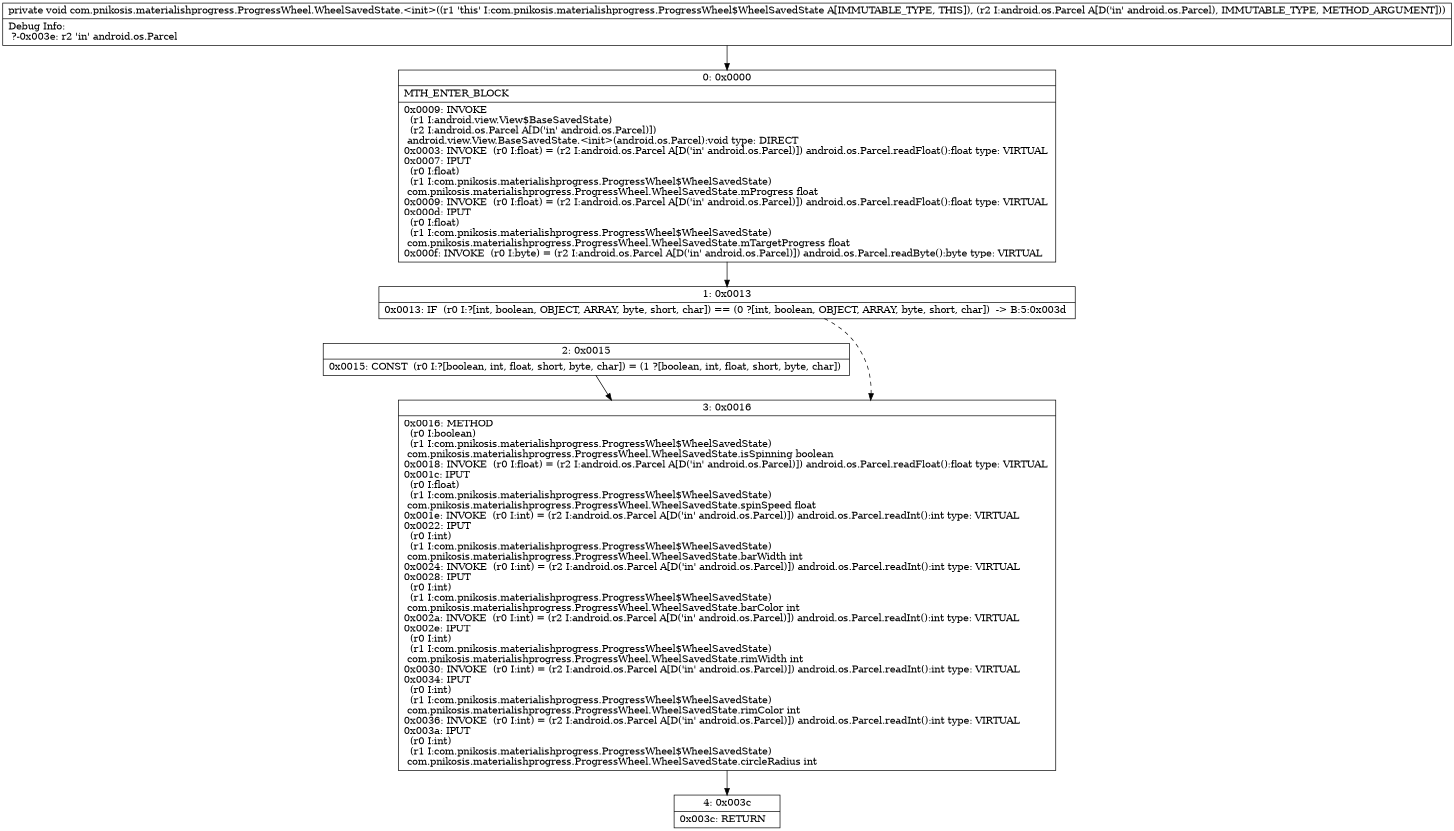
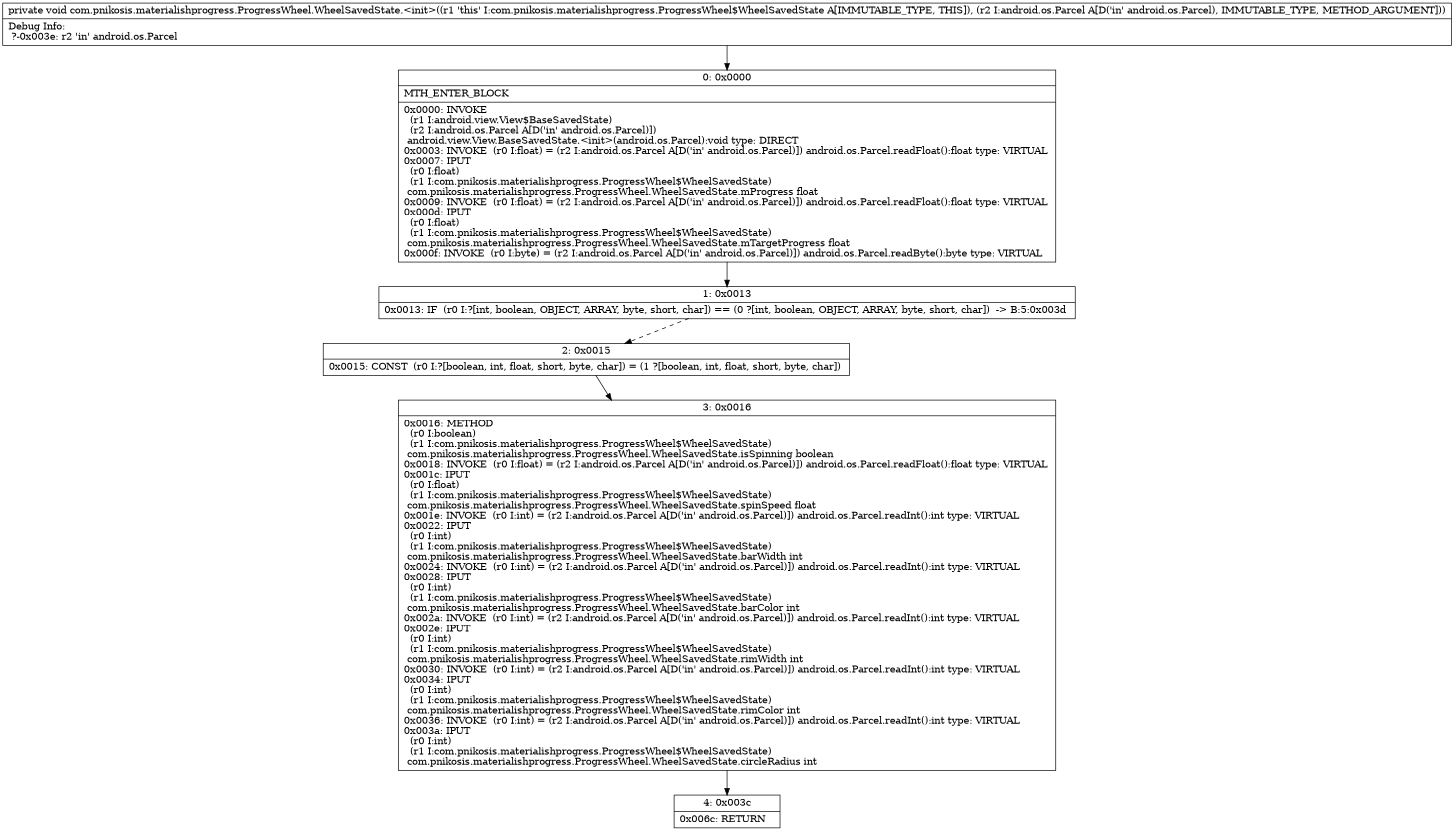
node "0: 0x0000": text "0x0009: INVOKE" -> "0x0000: INVOKE"
edge "1: 0x0013" -> "3: 0x0016": now "1: 0x0013" -> "2: 0x0015"
node "4: 0x003c": text "0x003c: RETURN" -> "0x006c: RETURN"
